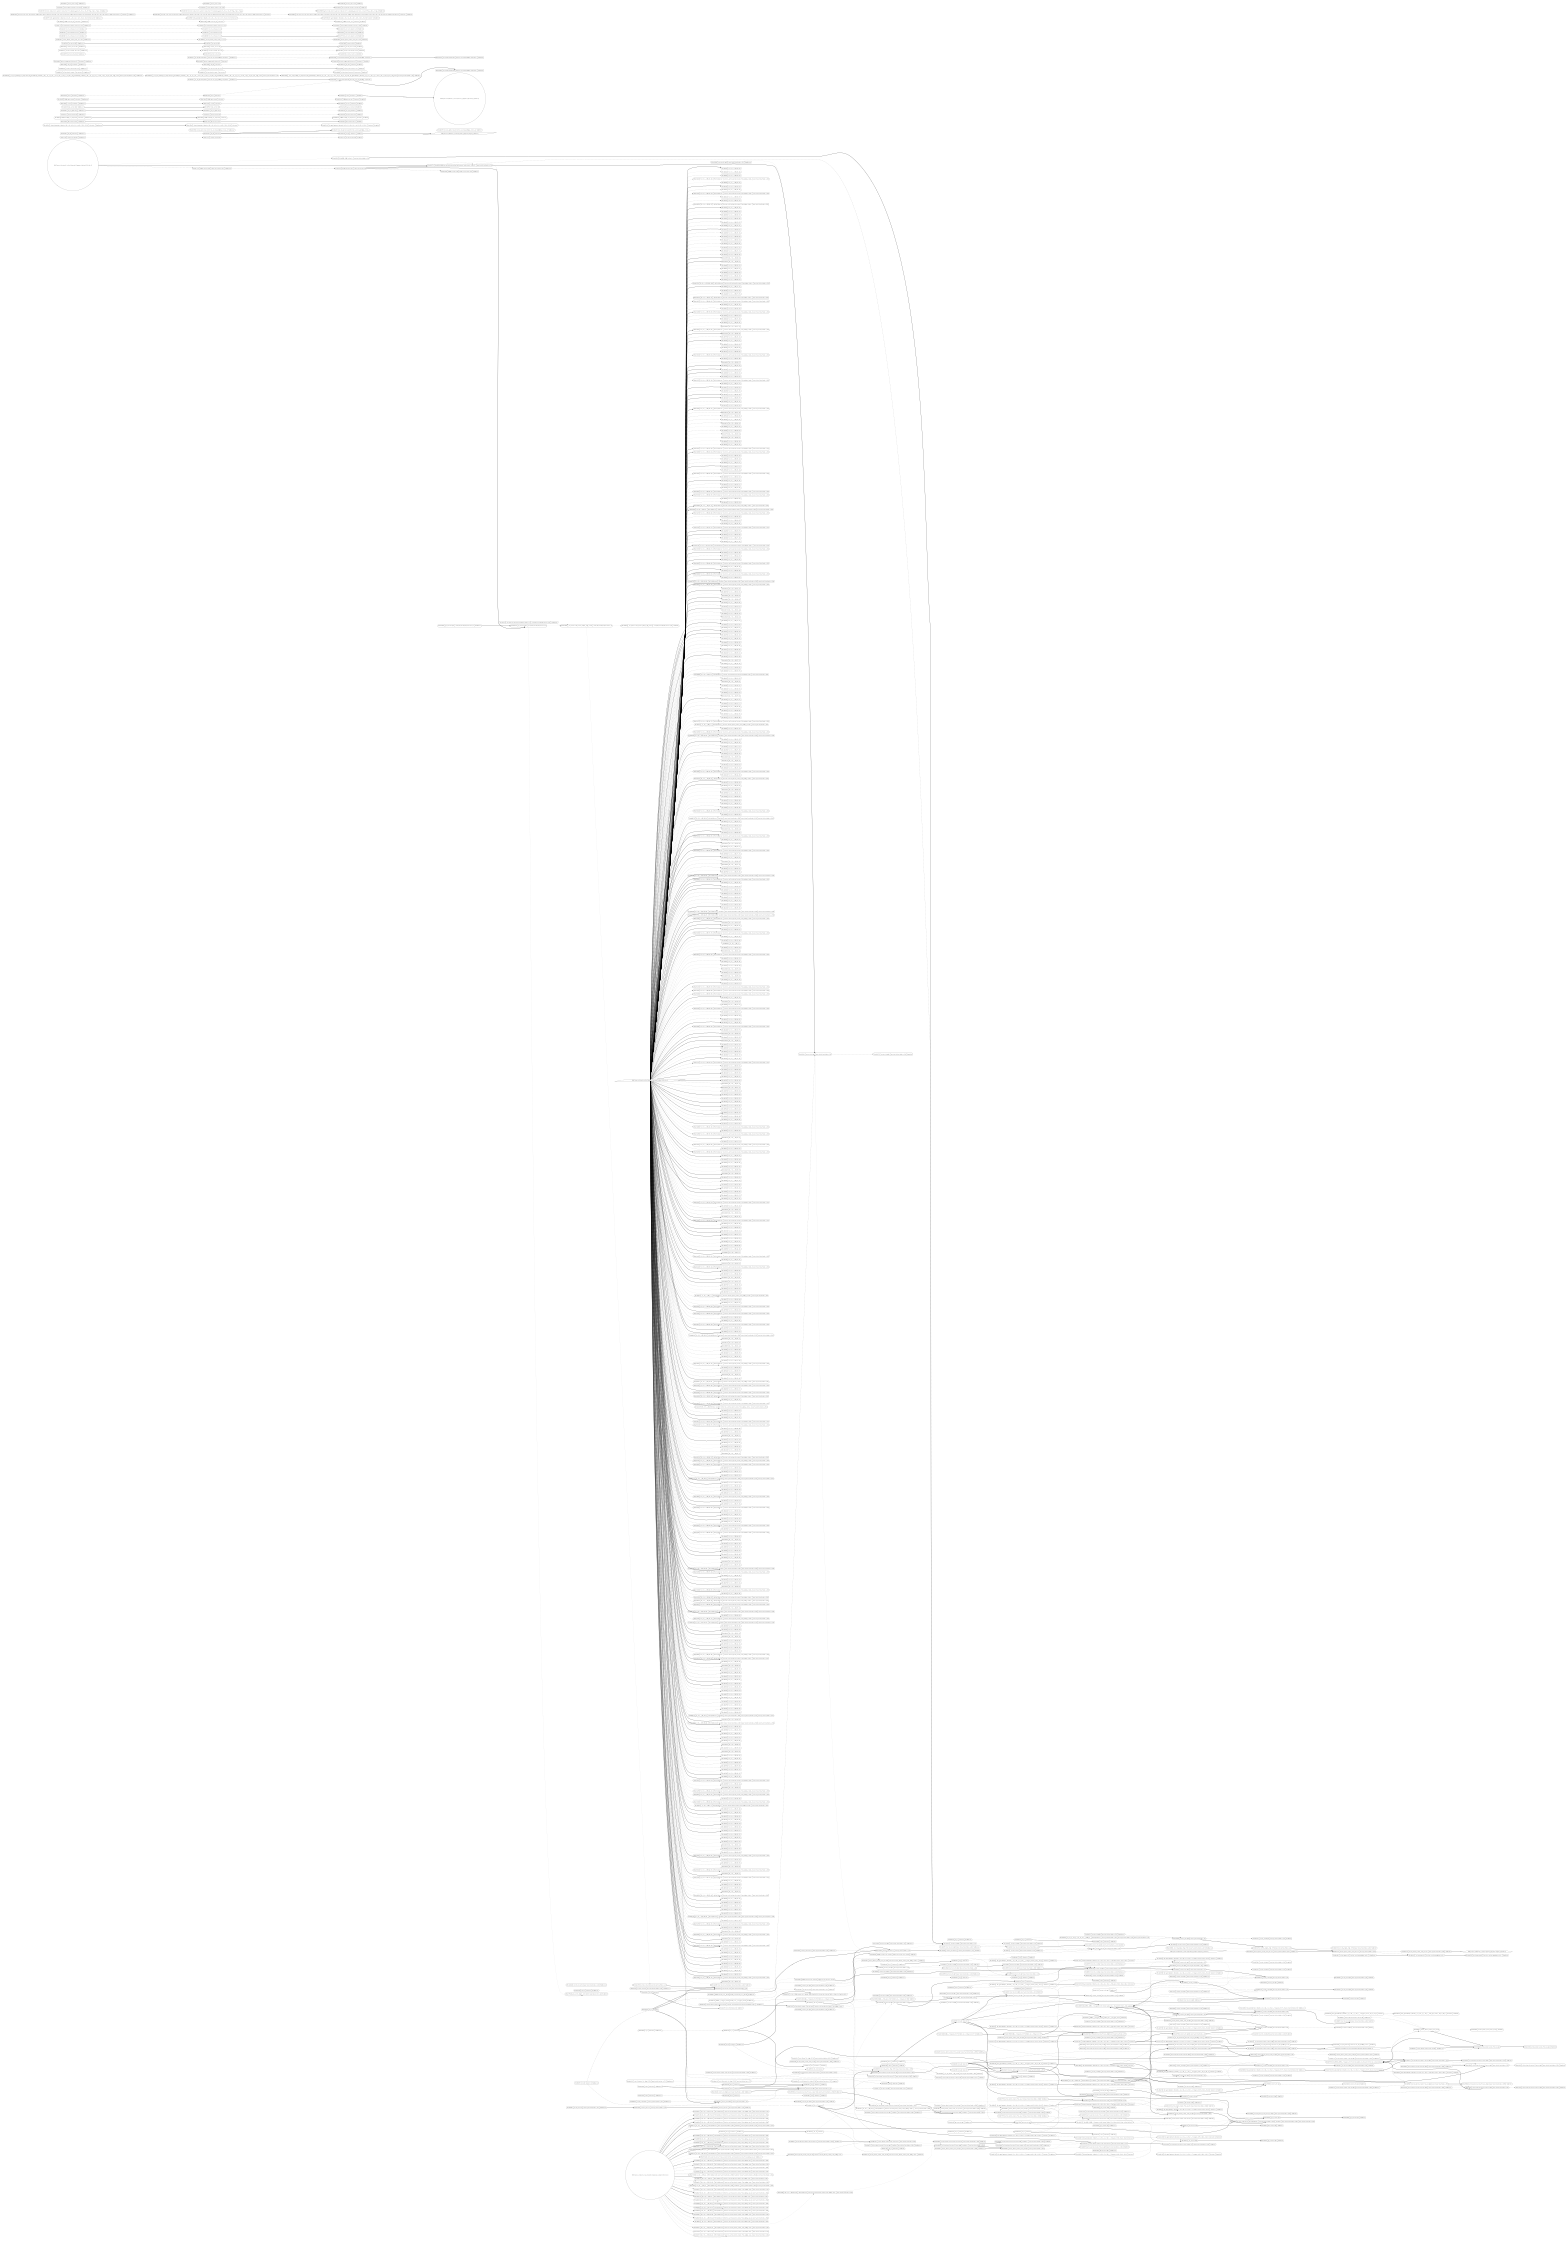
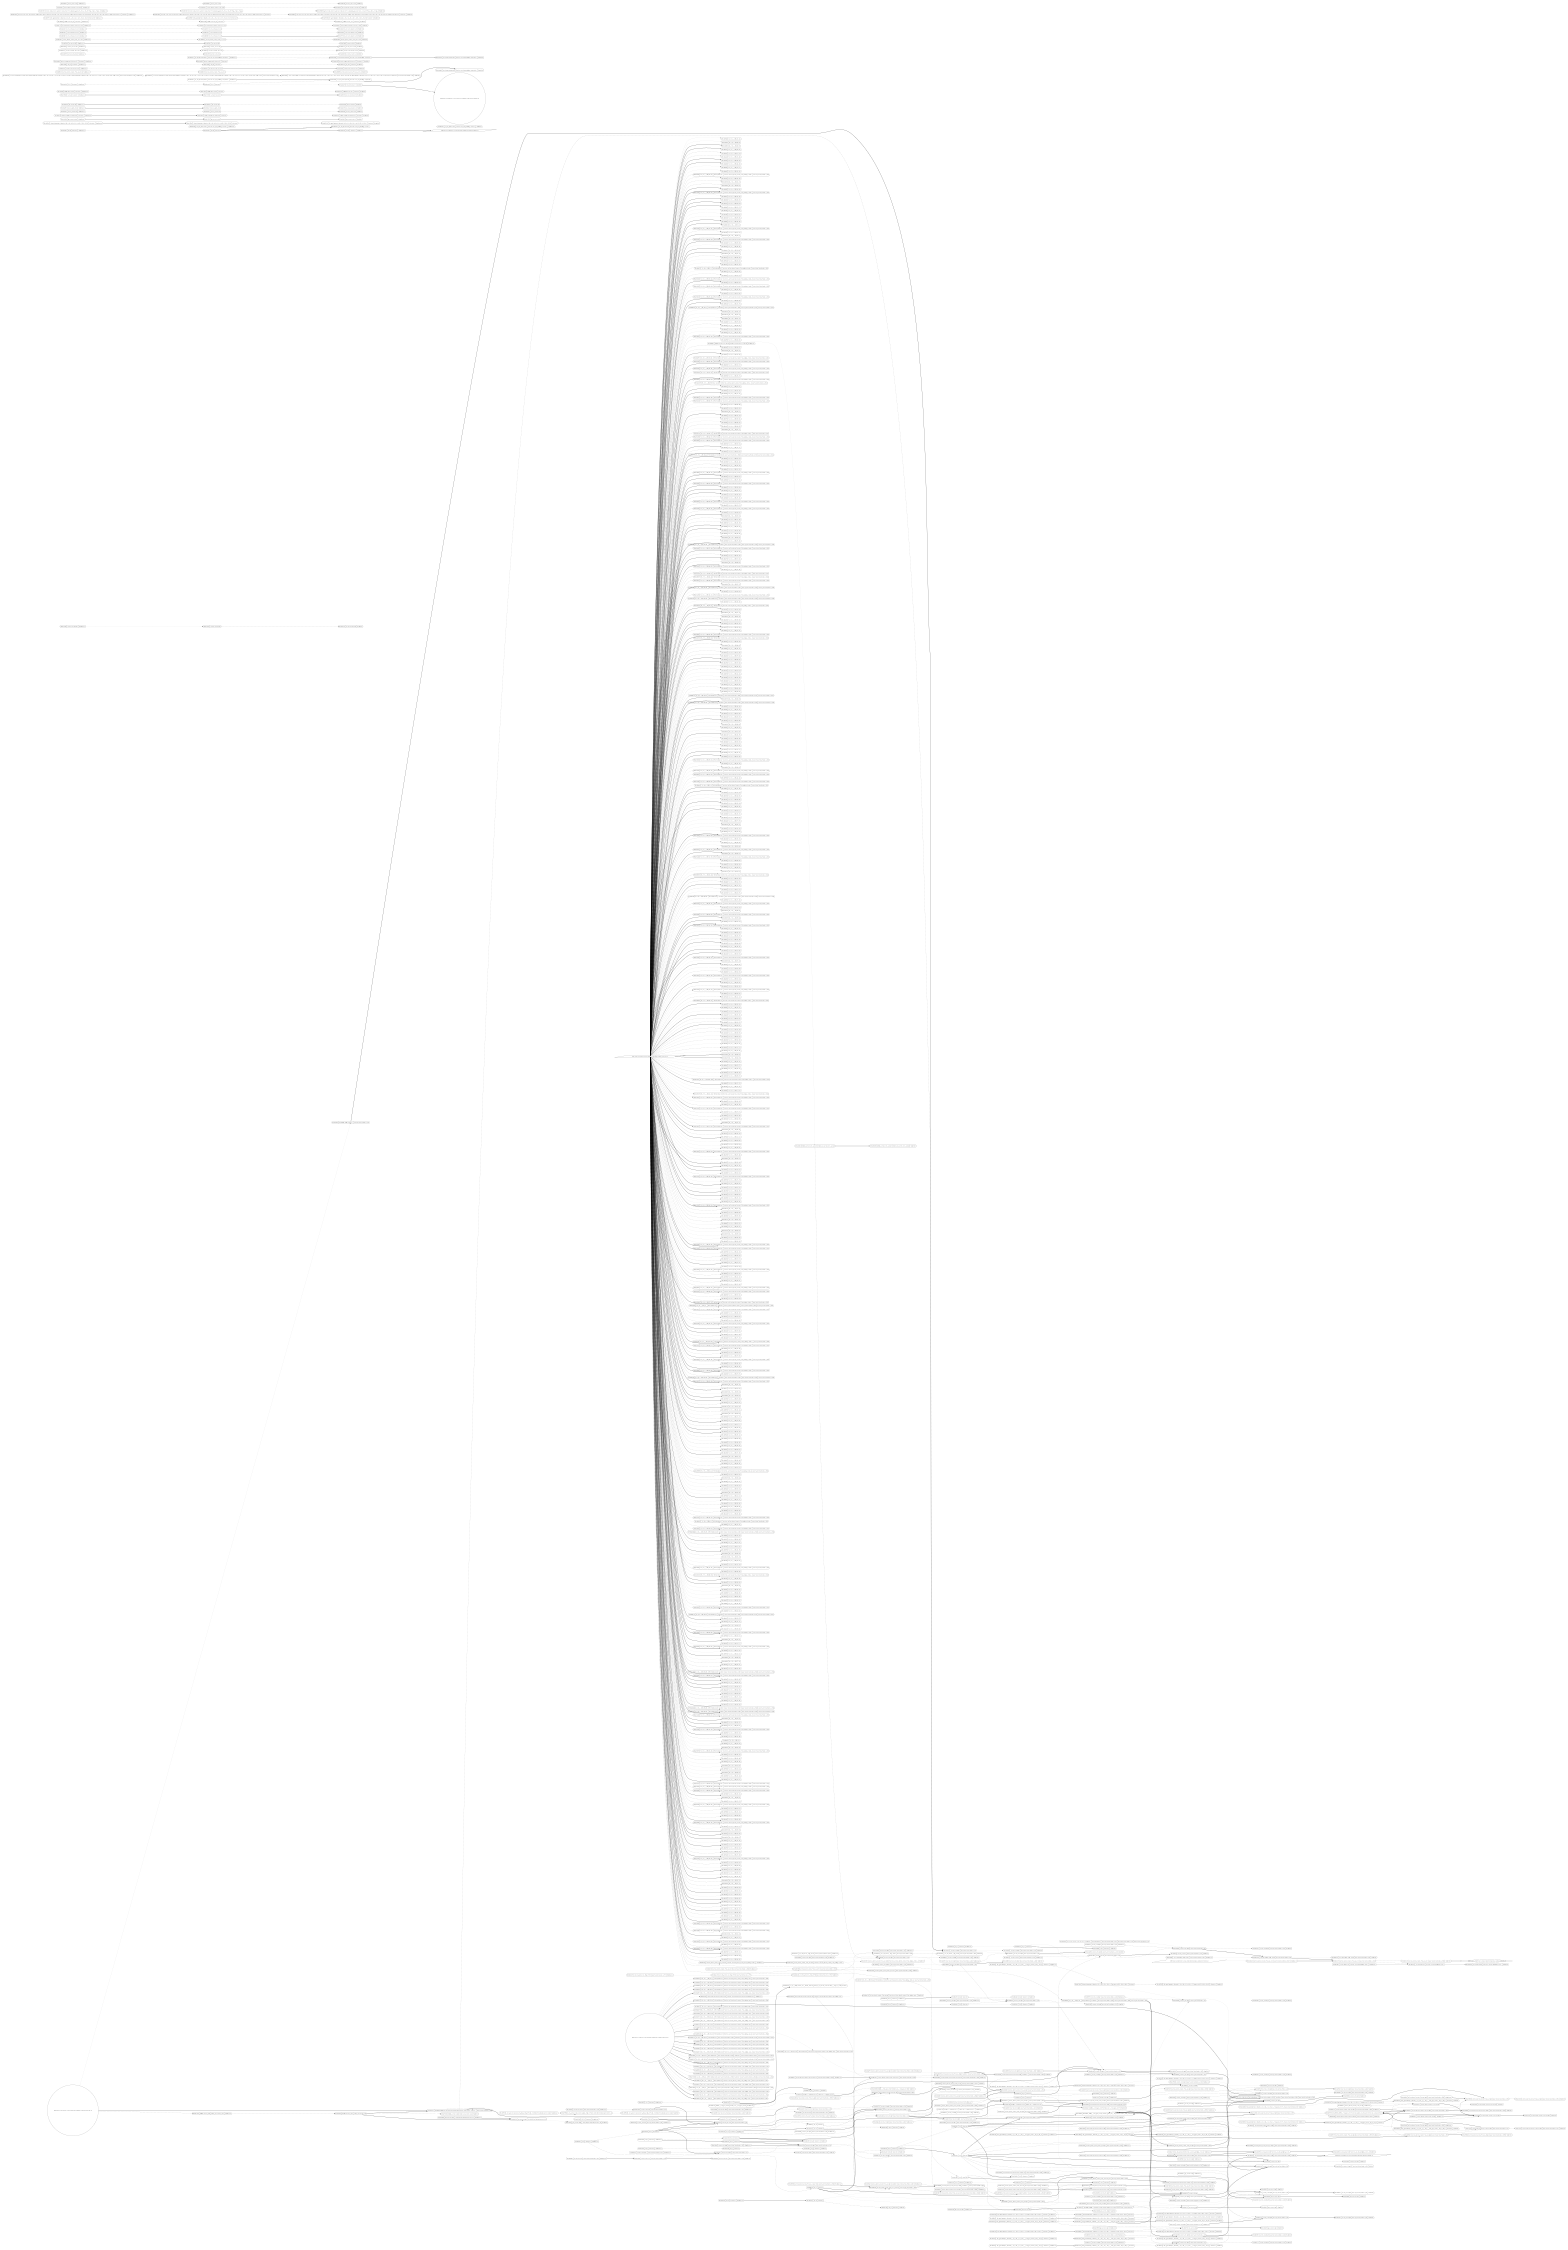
node "CE0x40931f0": added
